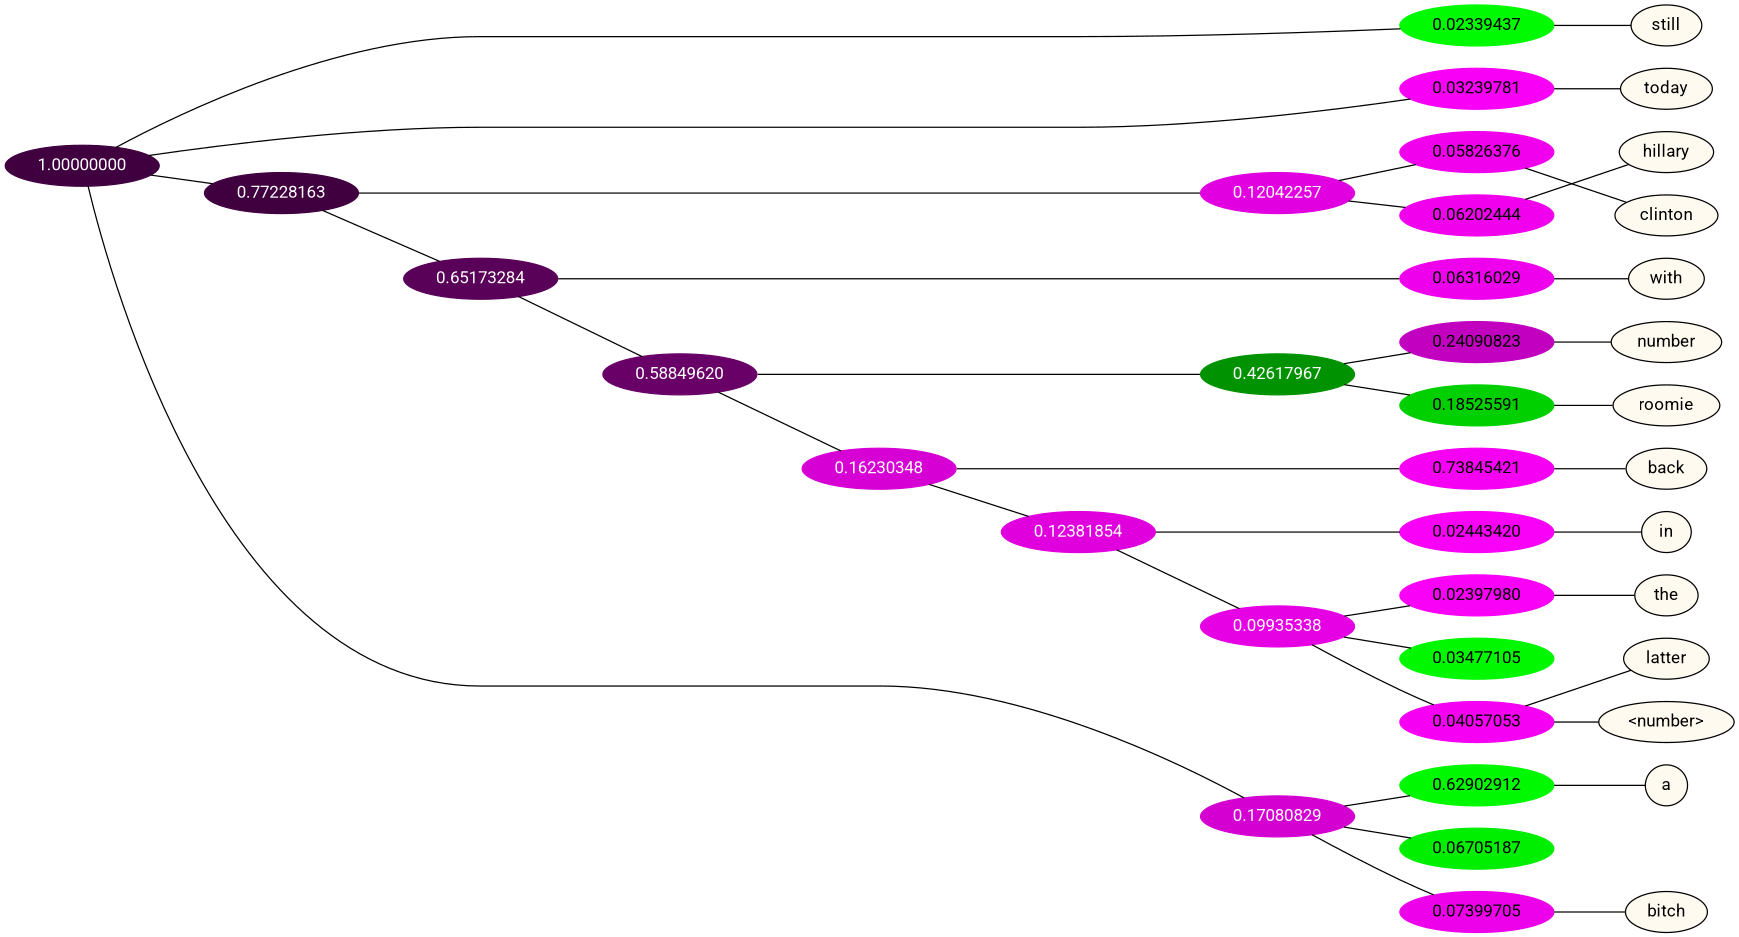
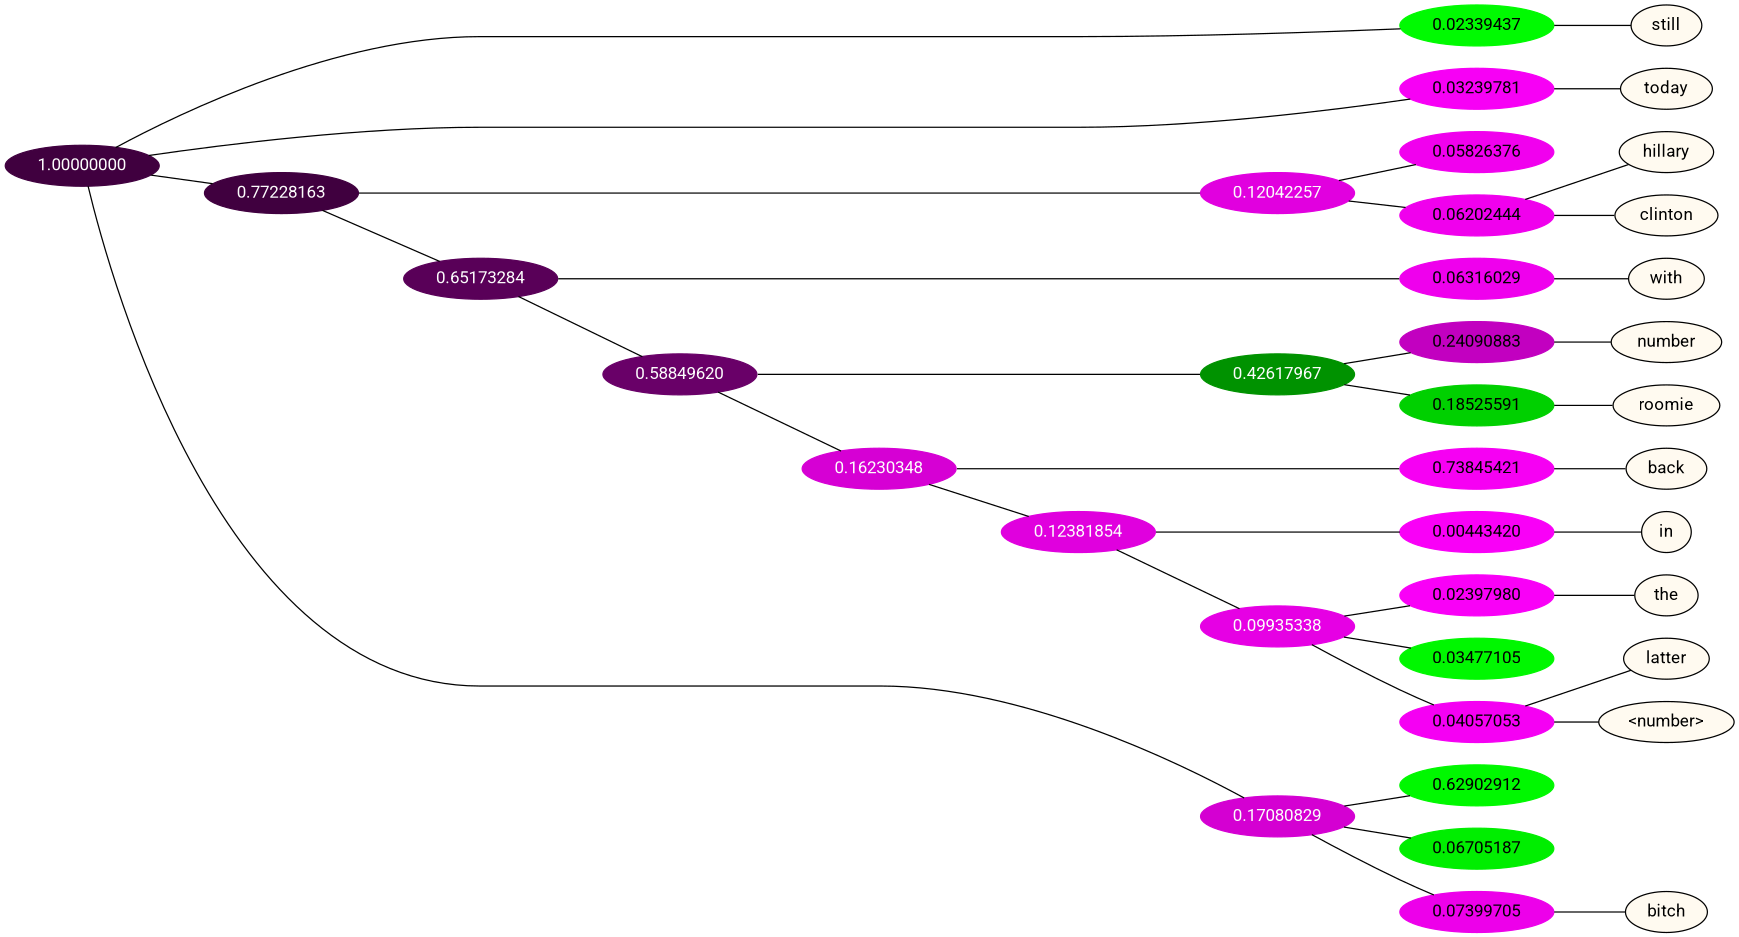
edge "0.05826376" -- "clinton": now "0.06202444" -- "clinton"
node "0.24090823": label "0.24090823" -> "0.24090883"
node "0.02443420": label "0.02443420" -> "0.00443420"
node "a": removed
